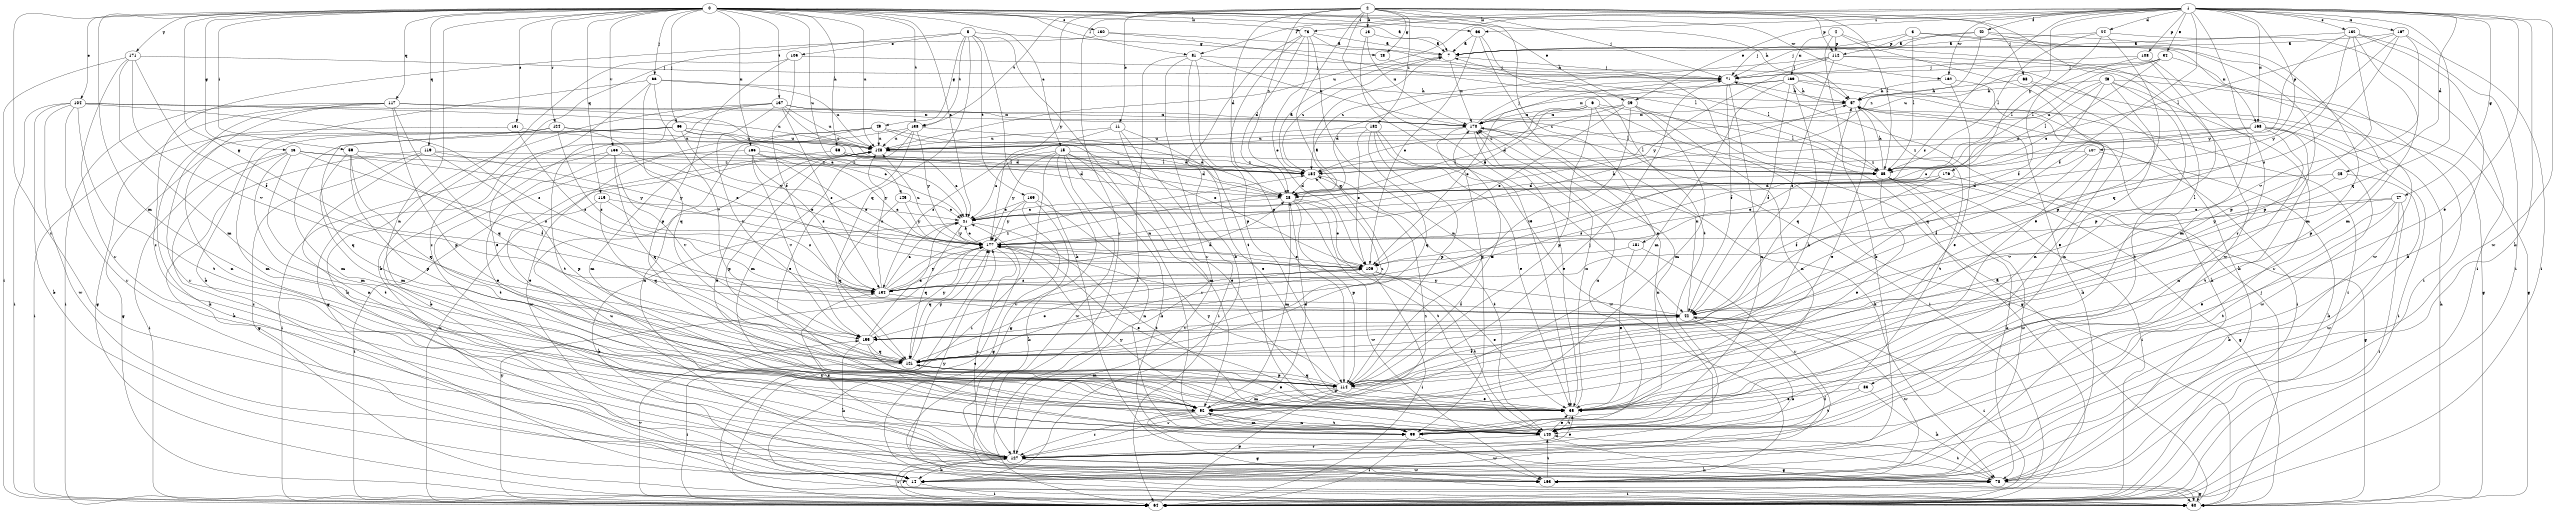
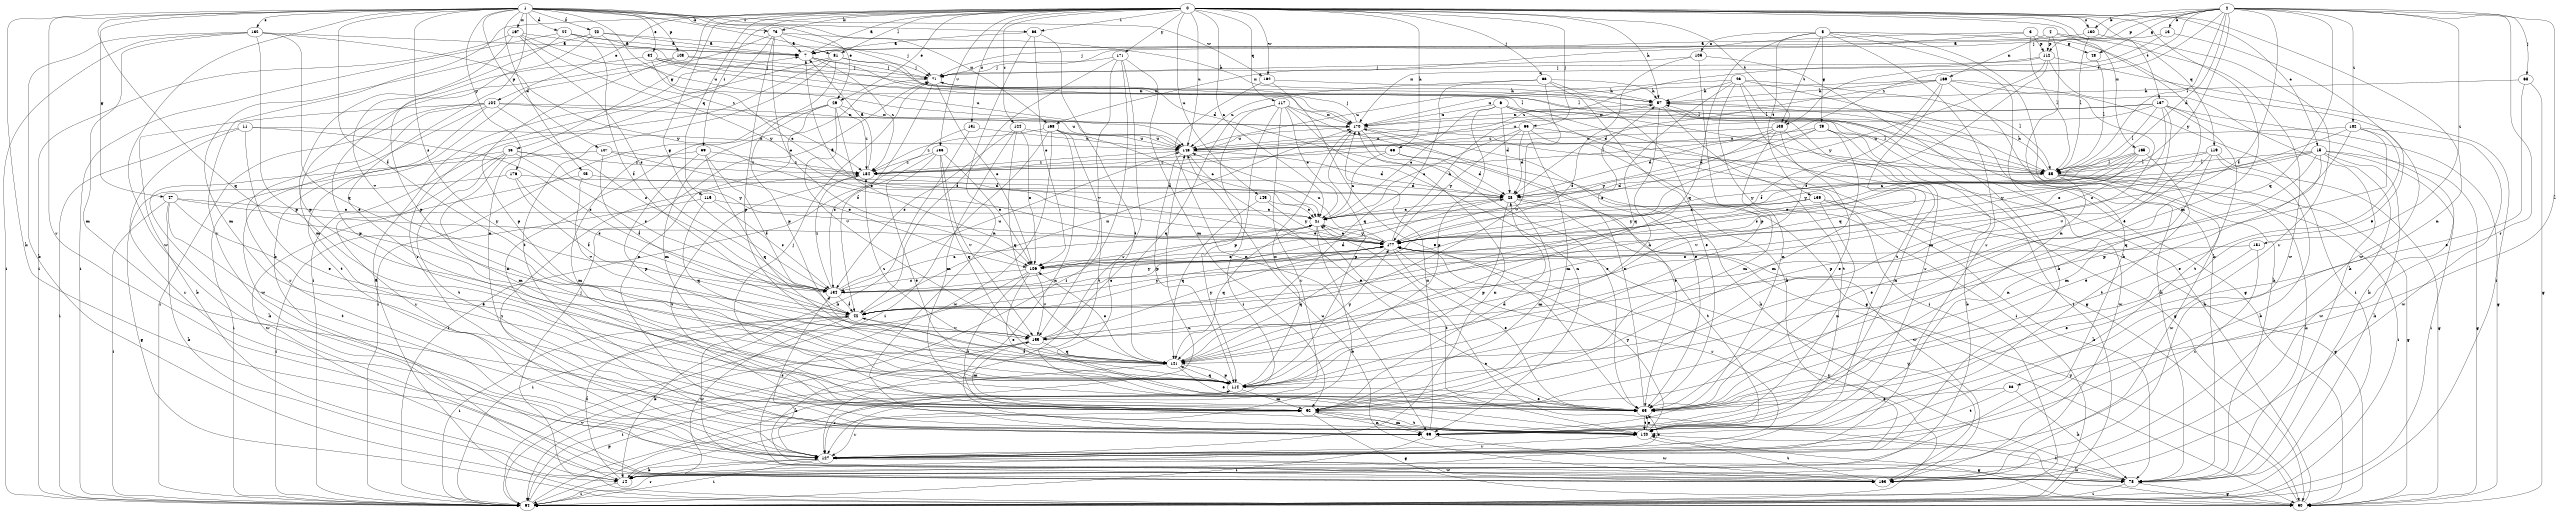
edge "2" -> "11": now "2" -> "130"
edge "114" -> "177": removed, label "y"
